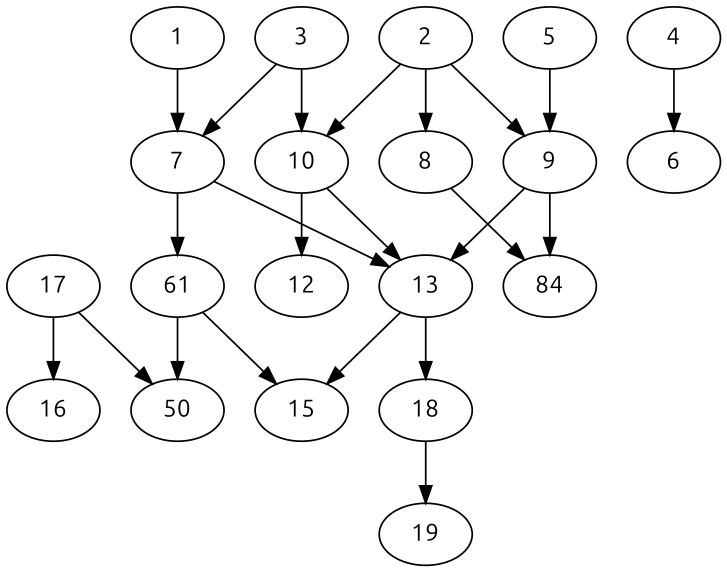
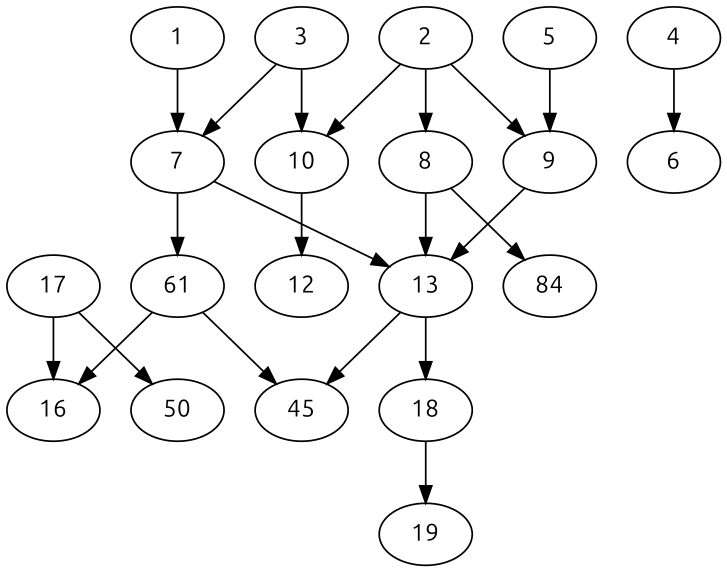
edge "9" -> "84": removed
edge "10" -> "13": now "8" -> "13"
edge "61" -> "50": now "61" -> "16"
node "15": label "15" -> "45"
